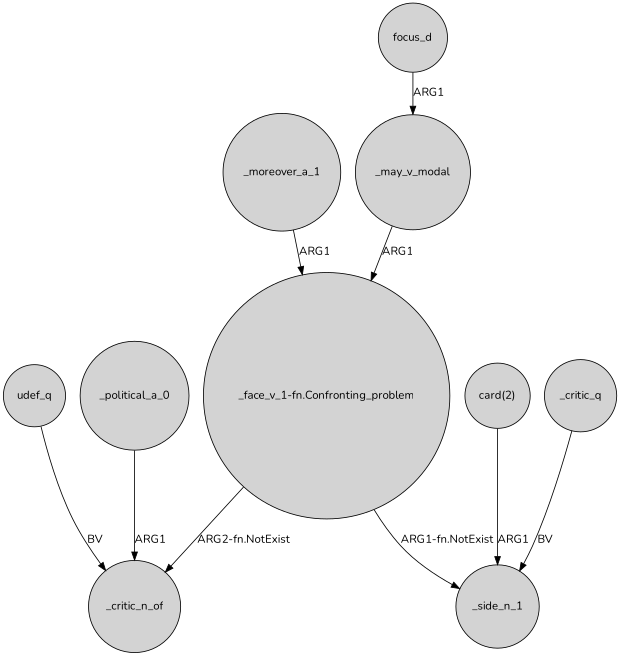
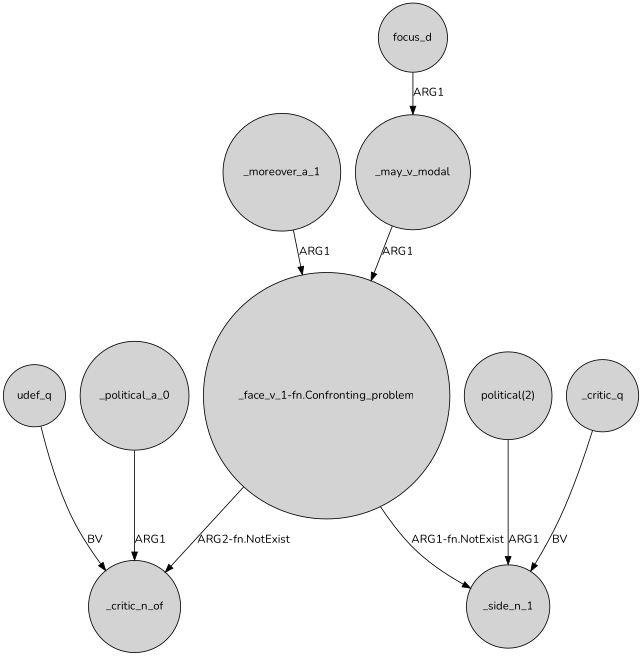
node "card(2)": label "card(2)" -> "political(2)"
